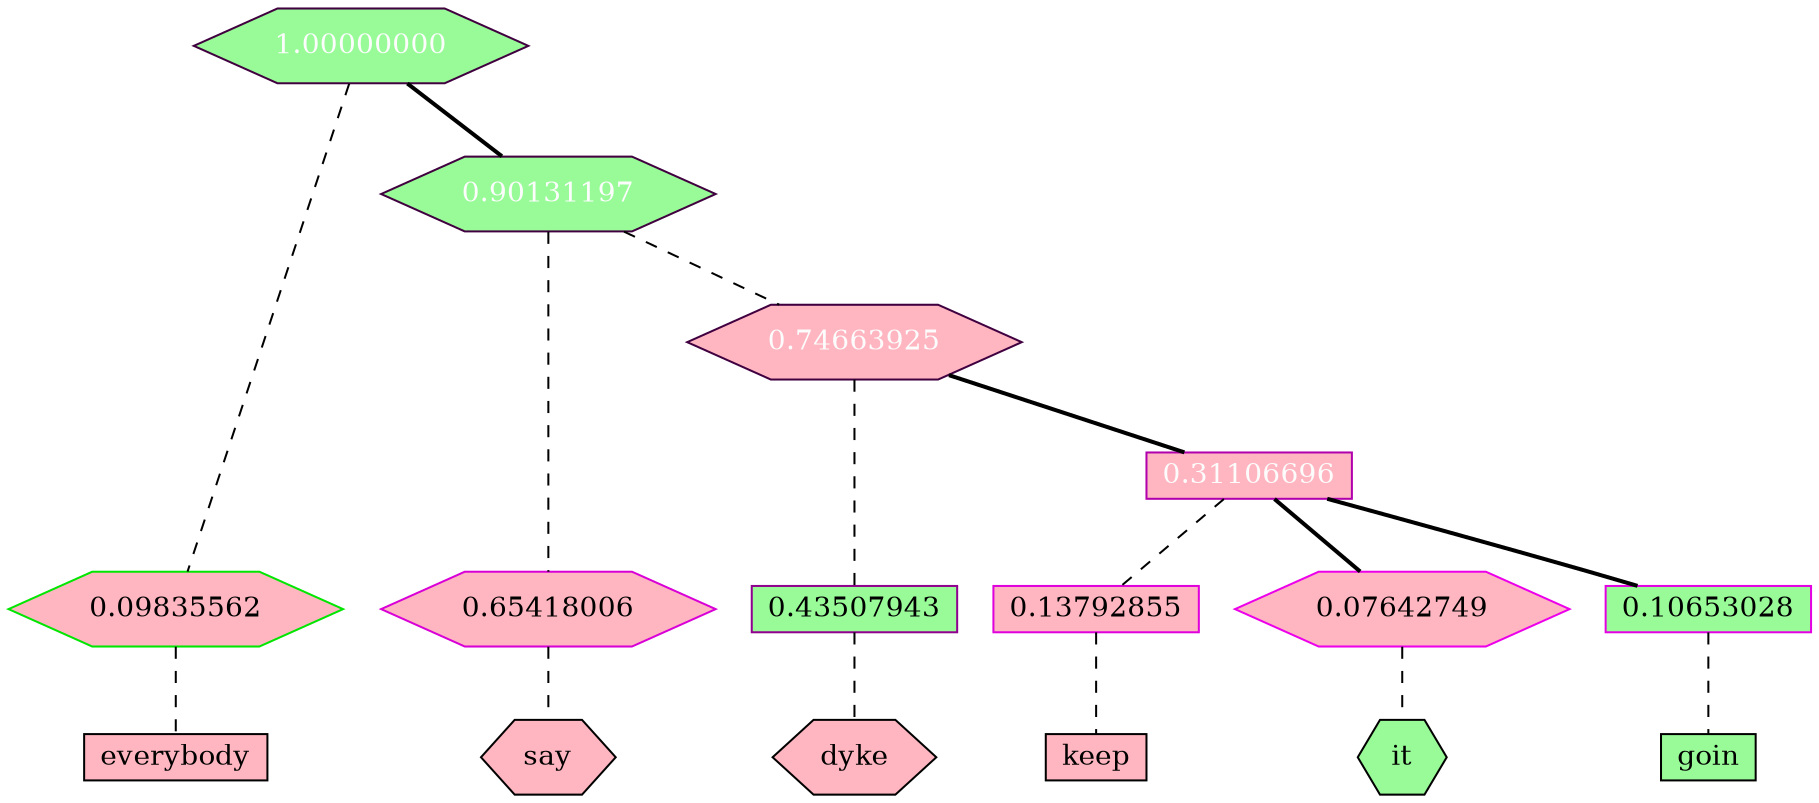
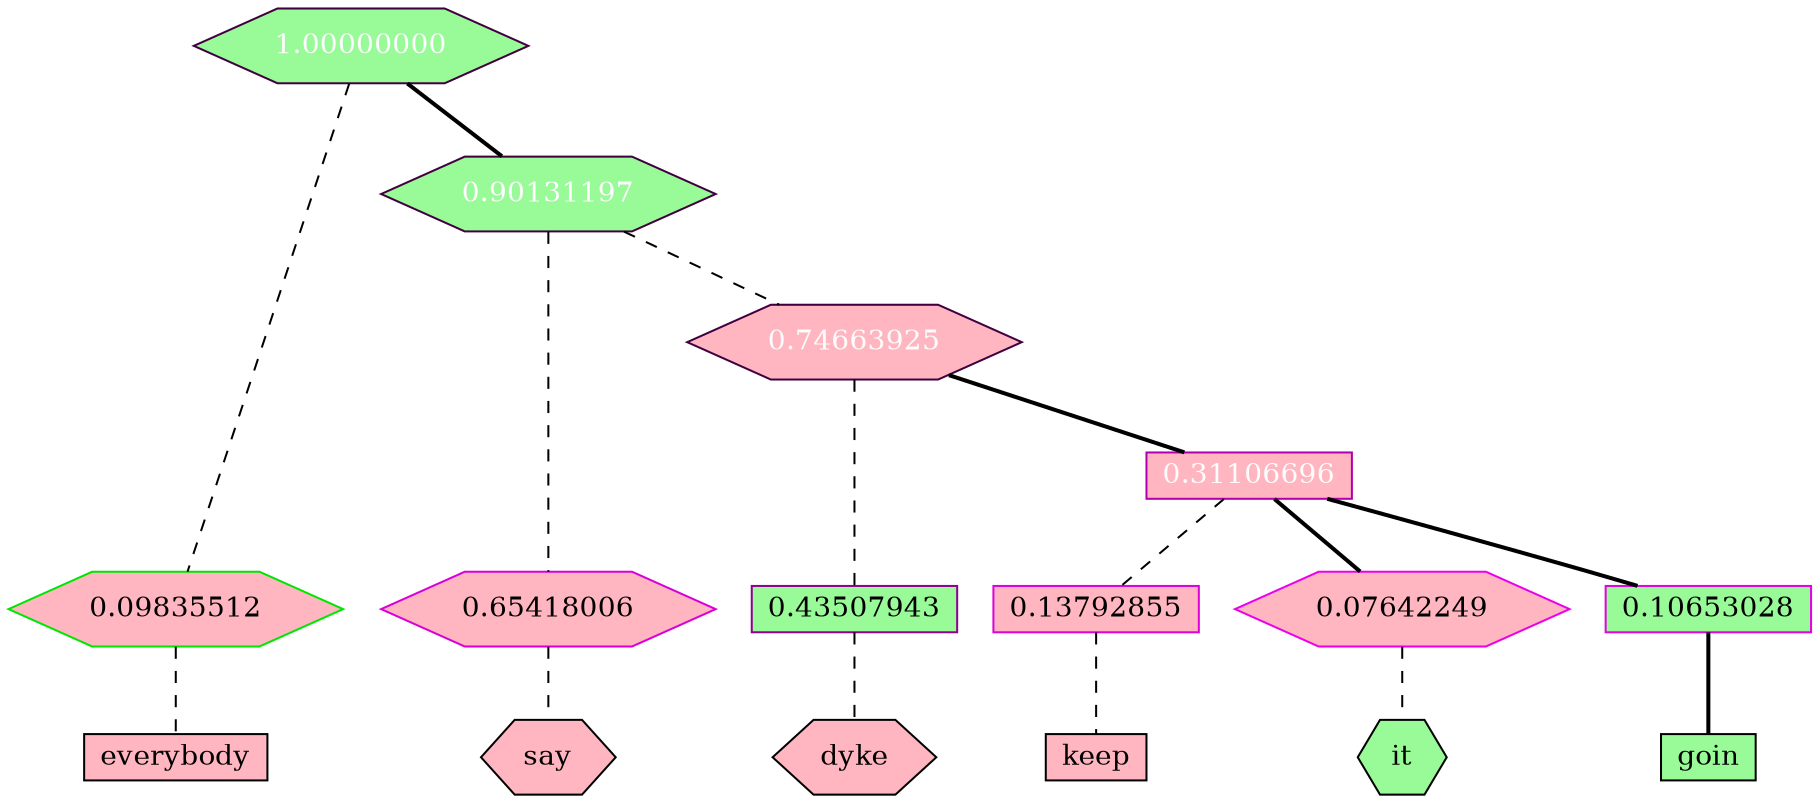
node "0.09835562": label "0.09835562" -> "0.09835512"
node "0.07642749": label "0.07642749" -> "0.07642249"
edge "0.10653028" -- "goin": style dashed -> bold
